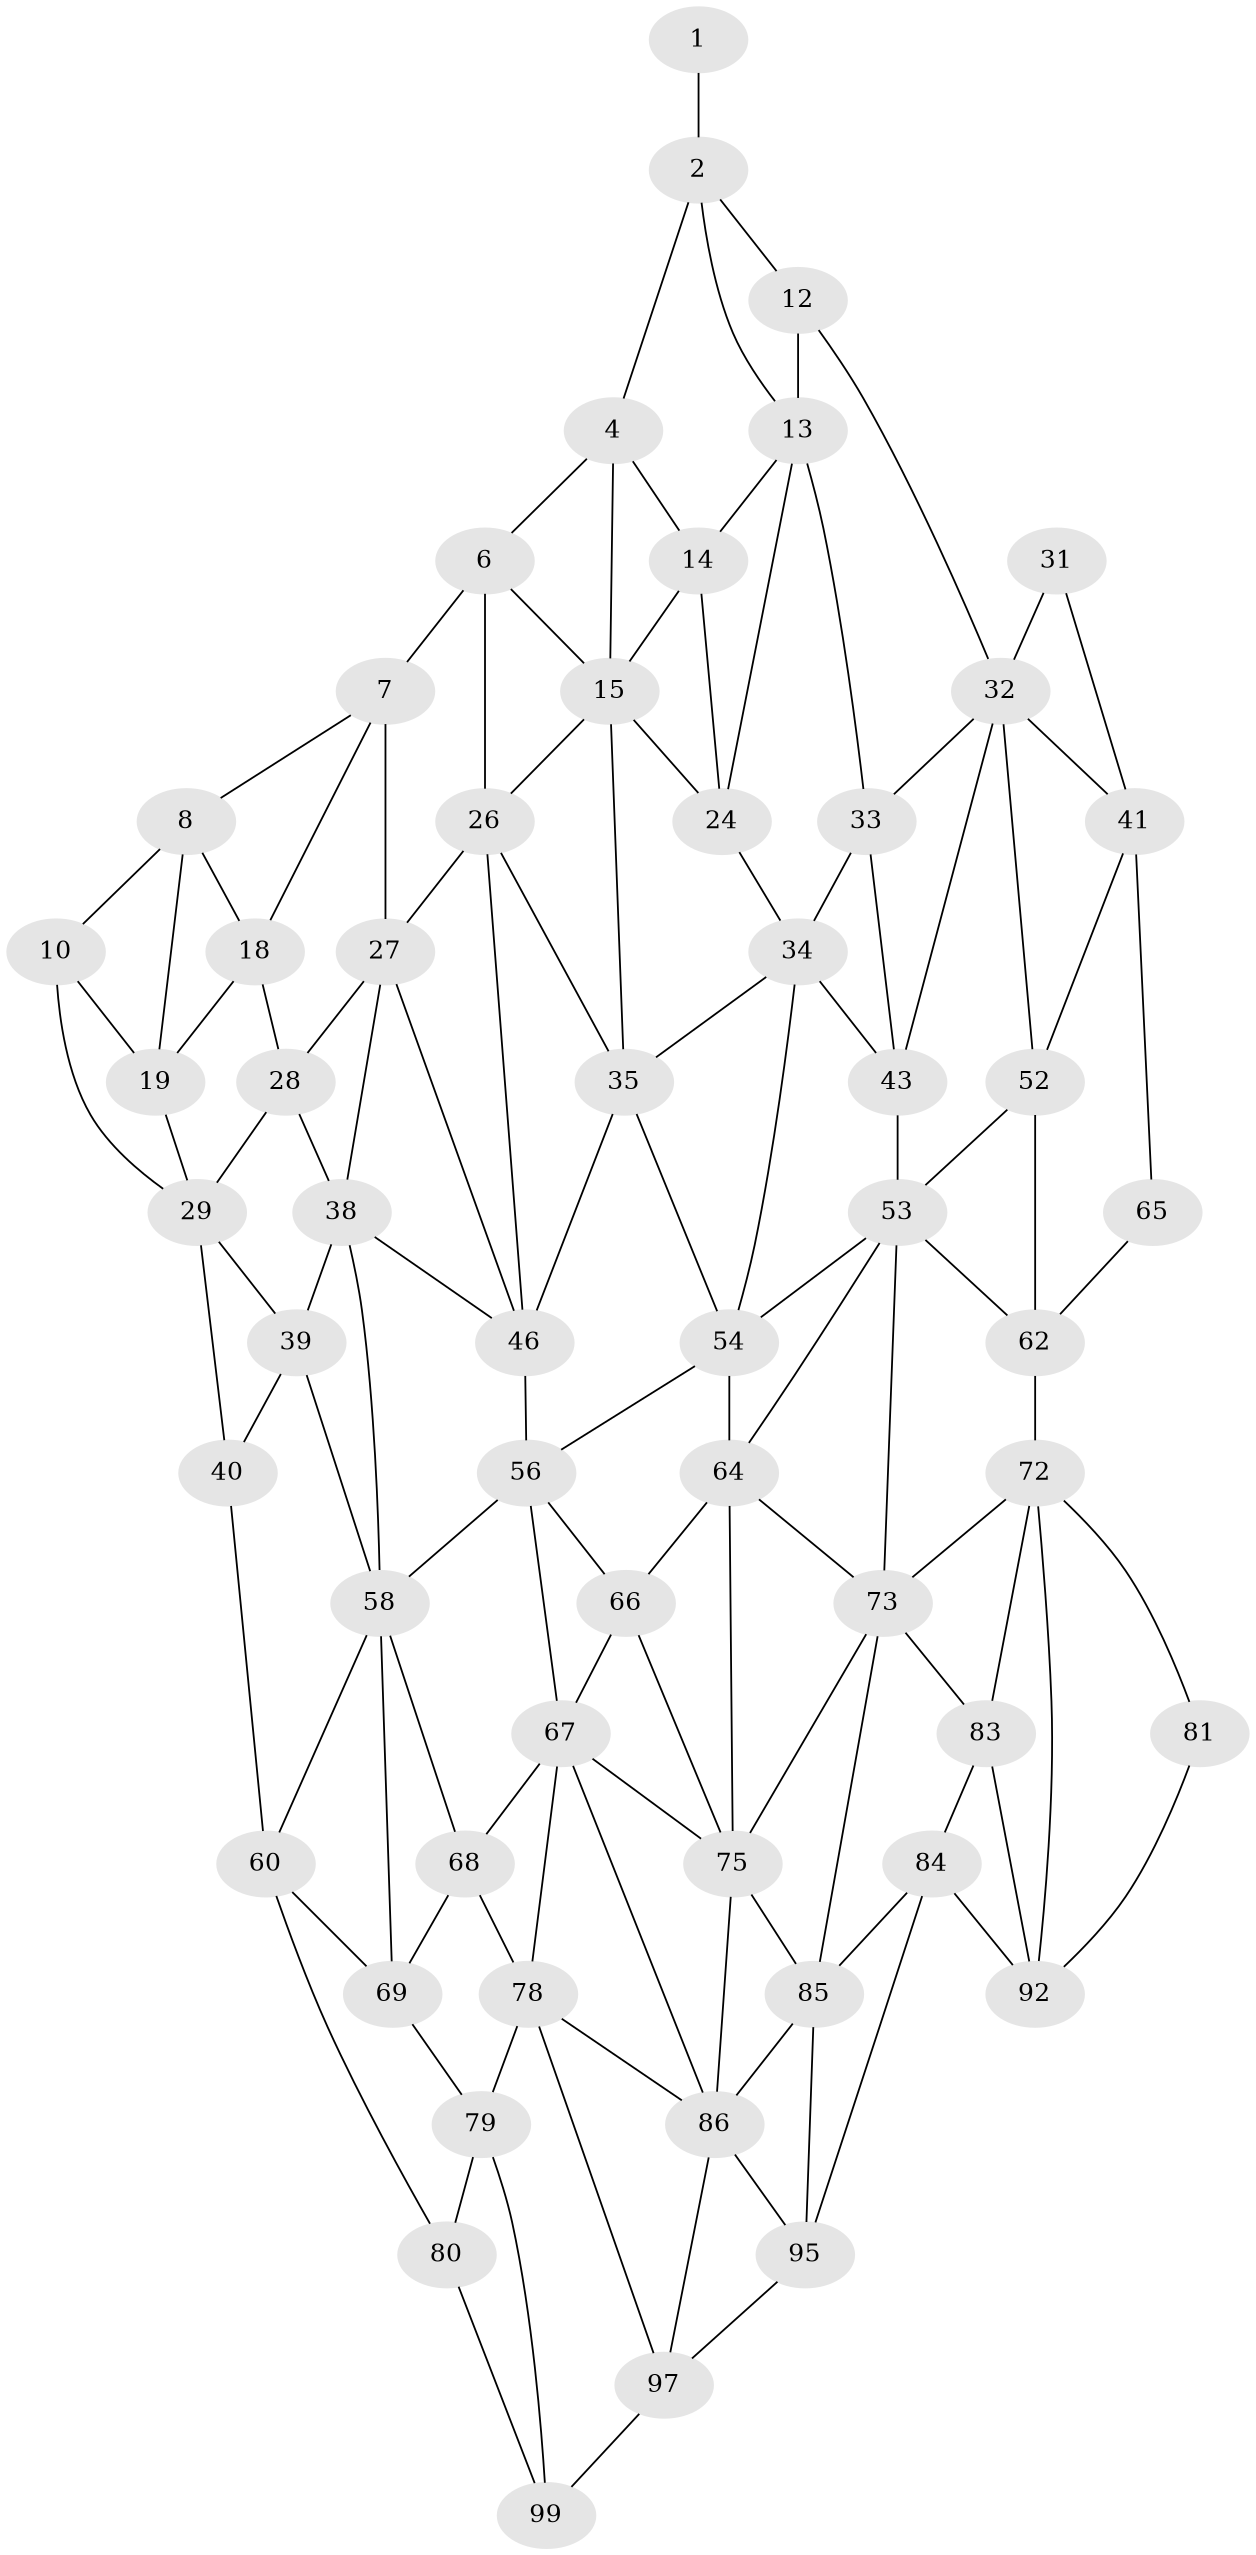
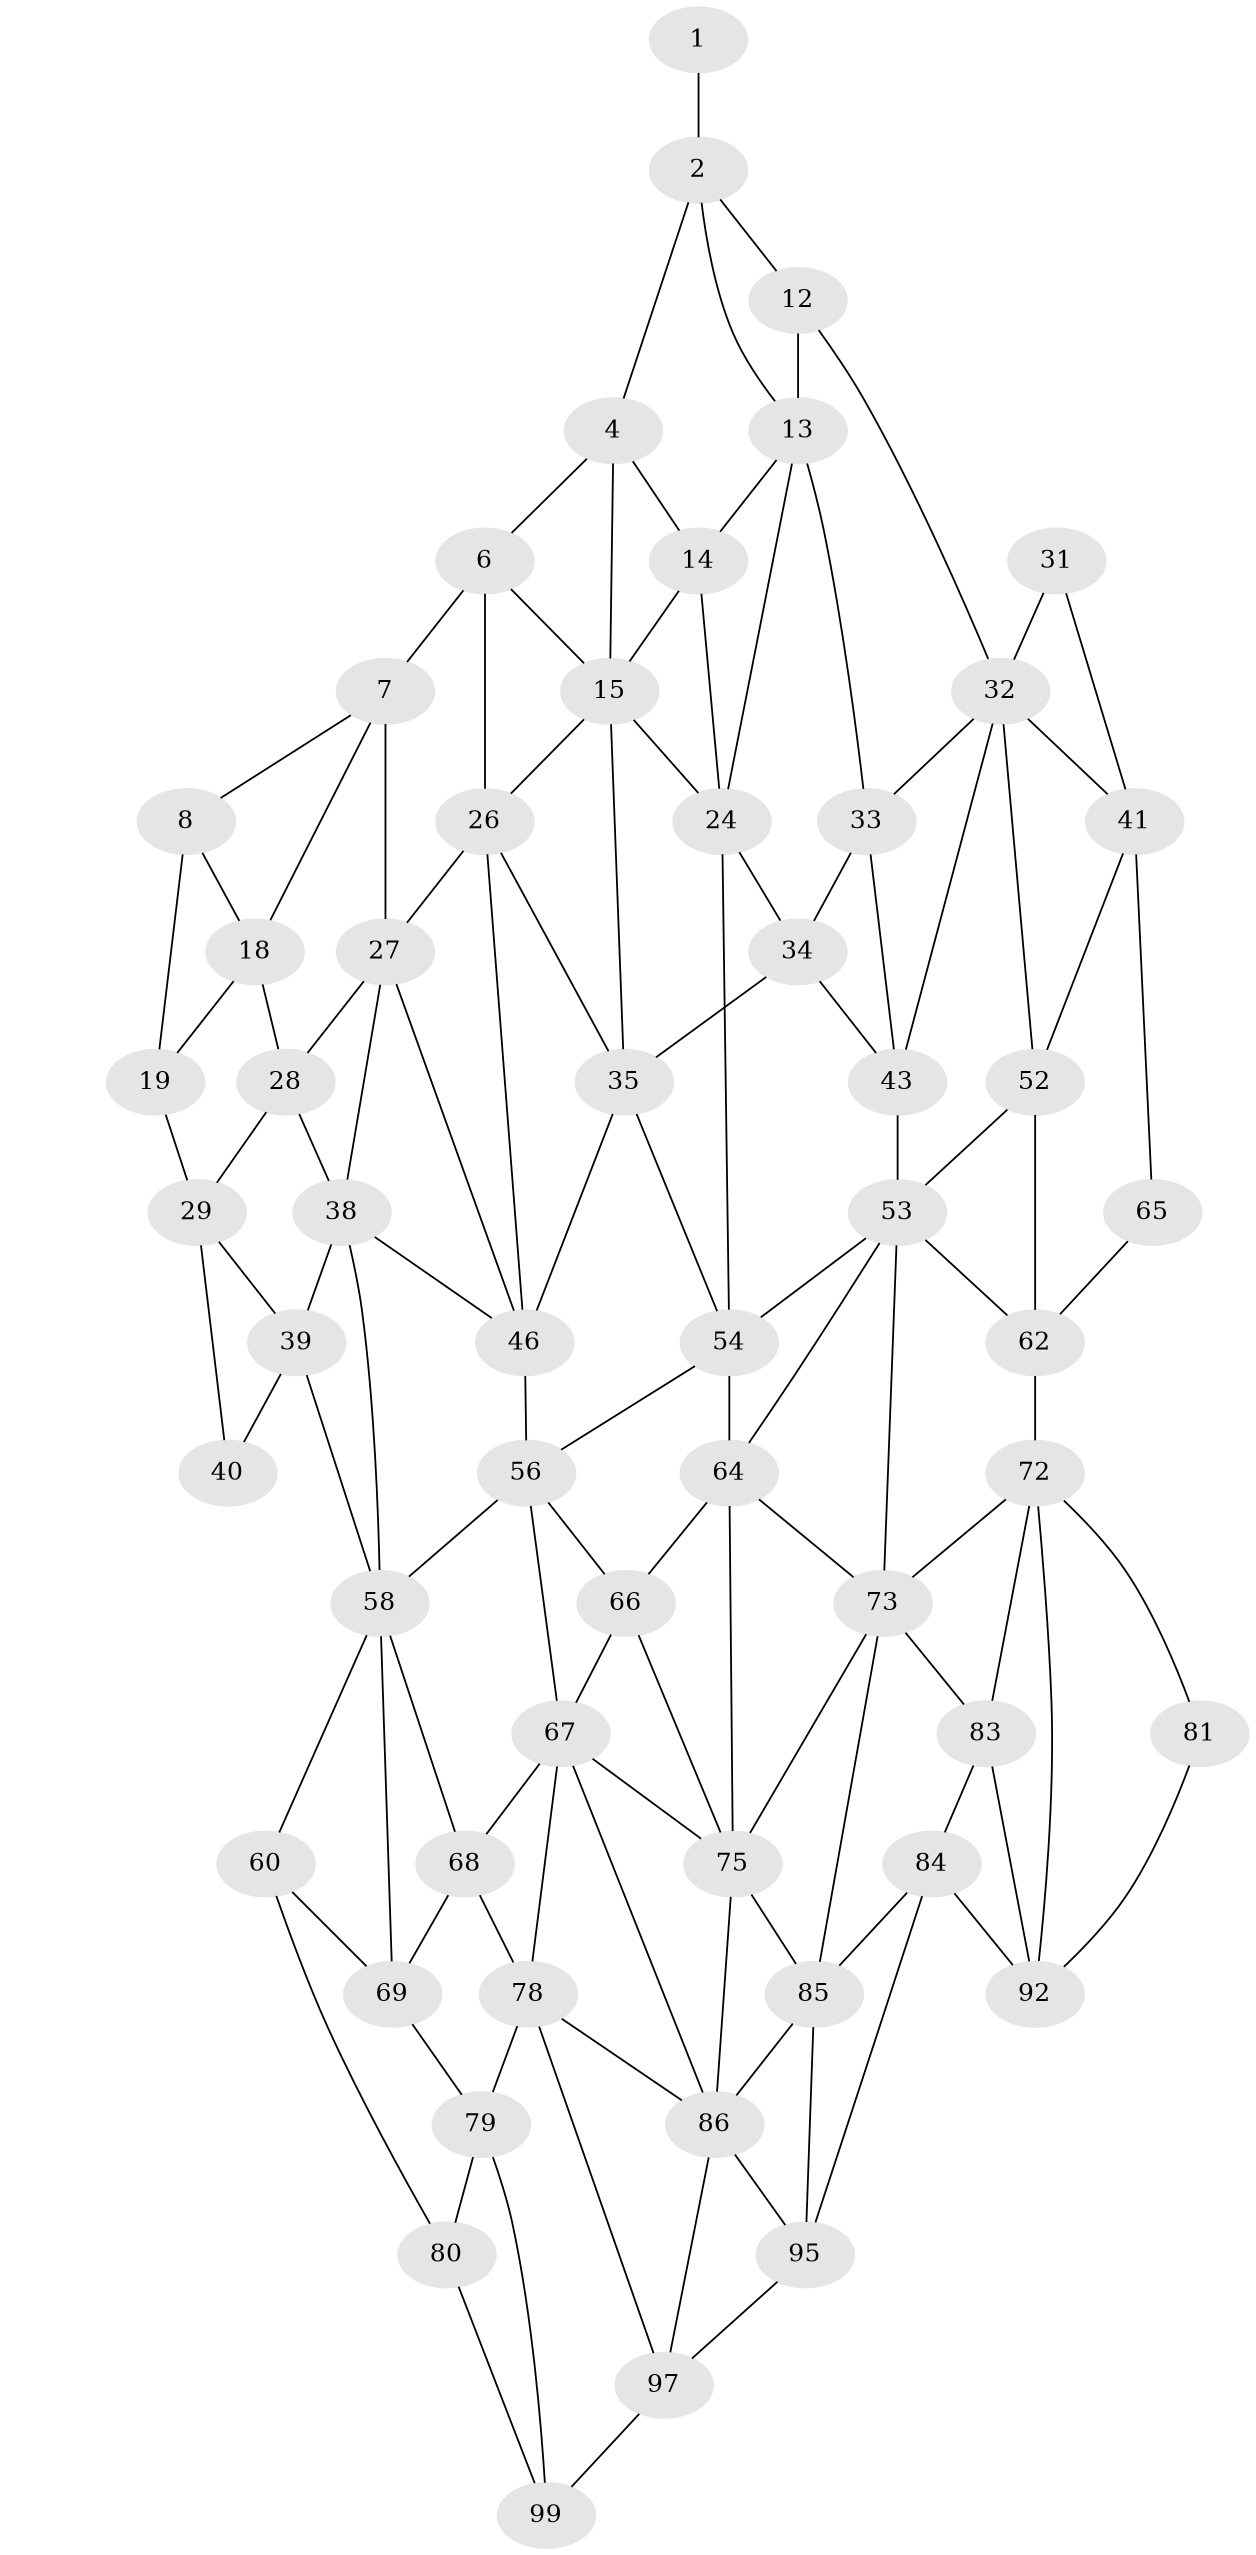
node "10": removed
edge "34" -- "54": now "24" -- "54"
edge "40" -- "60": removed
